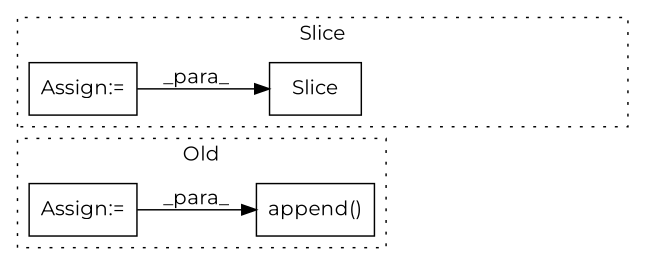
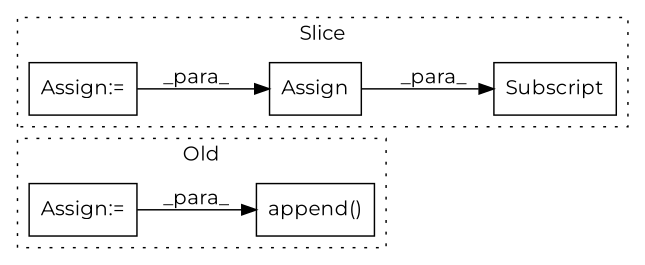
node "Slice": label "Slice" -> "Assign"
node "Subscript": added
